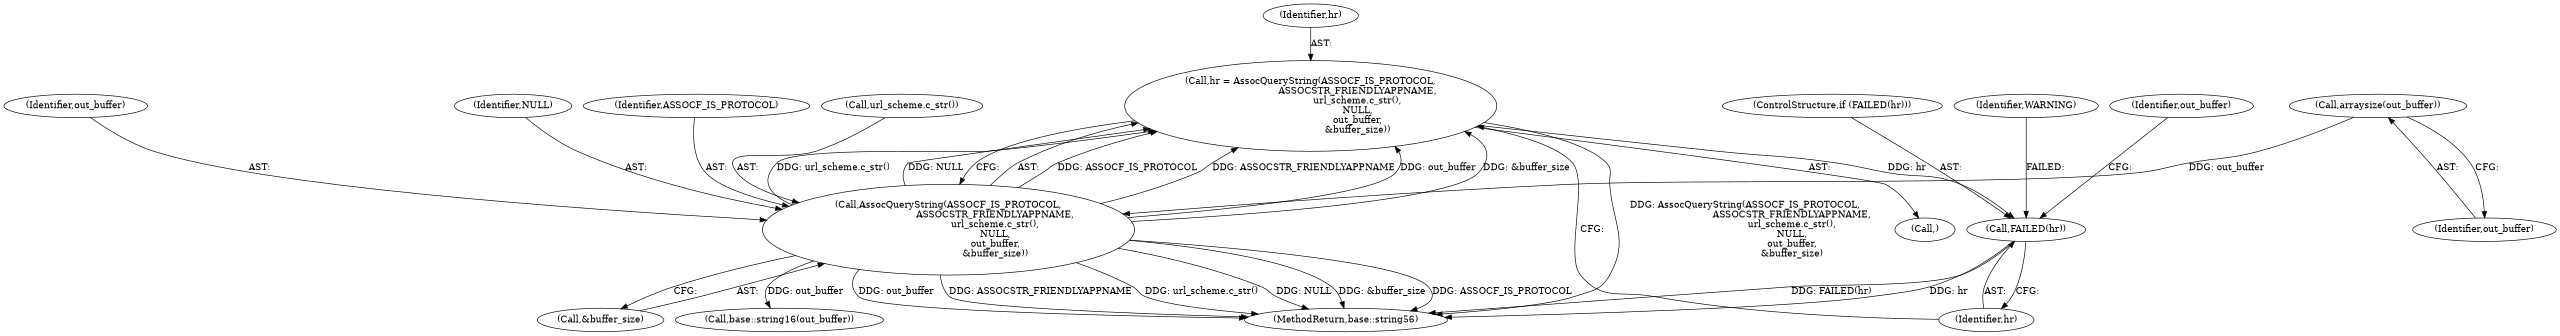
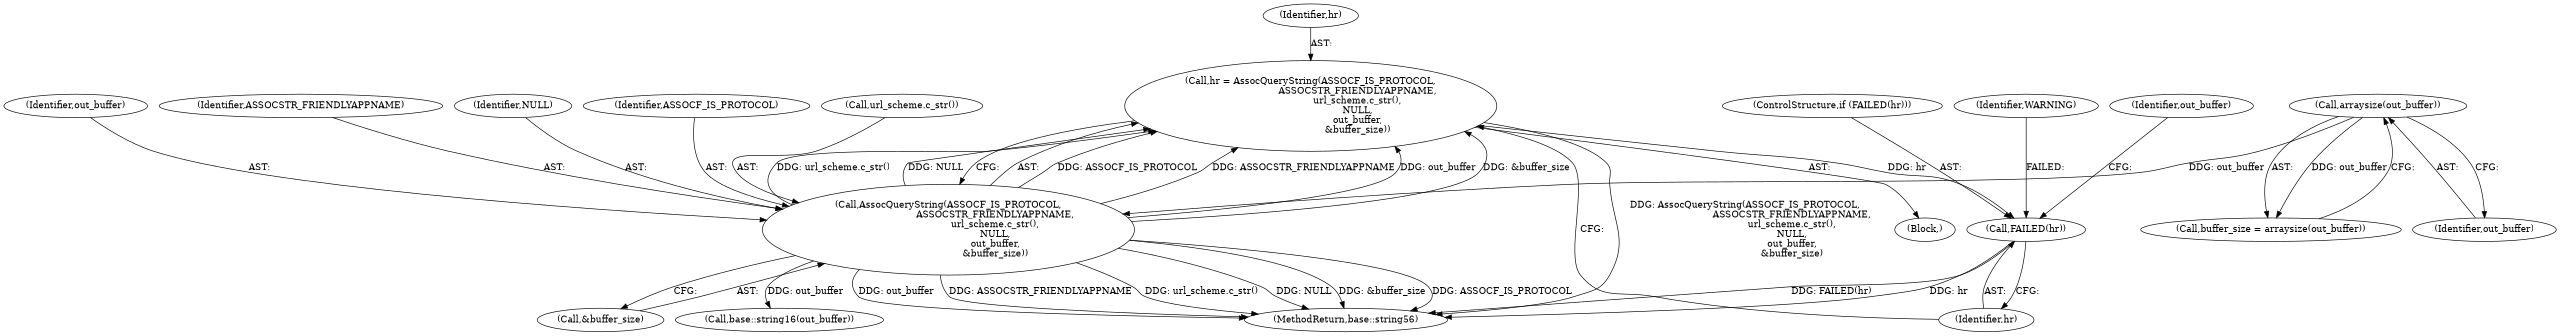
node "(Identifier,ASSOCSTR_FRIENDLYAPPNAME)": added
node "(Call,)": label "(Call,)" -> "(Block,)"
node "(Call,buffer_size = arraysize(out_buffer))": added
